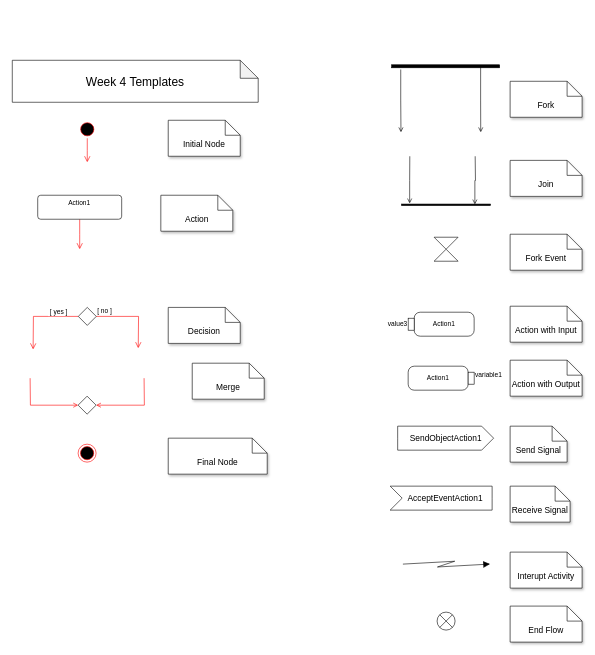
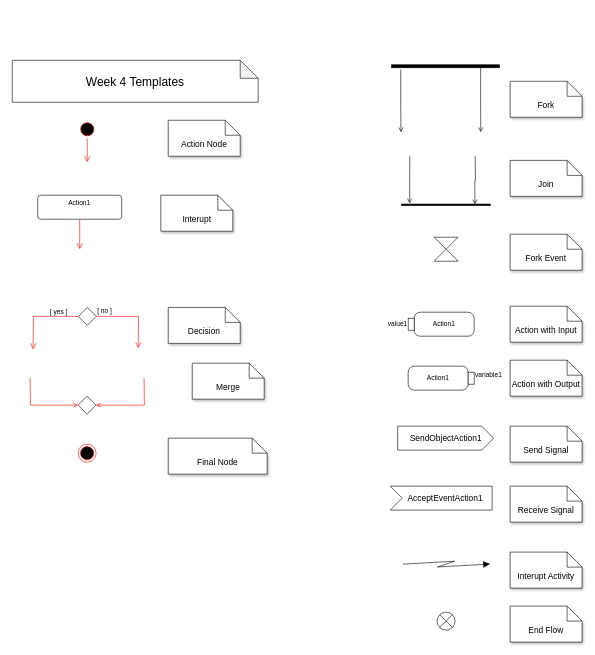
node "Initial Node": label "Initial Node" -> "Action Node"
node "Action": label "Action" -> "Interupt"
node "value3": label "value3" -> "value1"
node "Send Signal": size 57x36 -> 72x36
node "Receive Signal": size 60x36 -> 72x36
